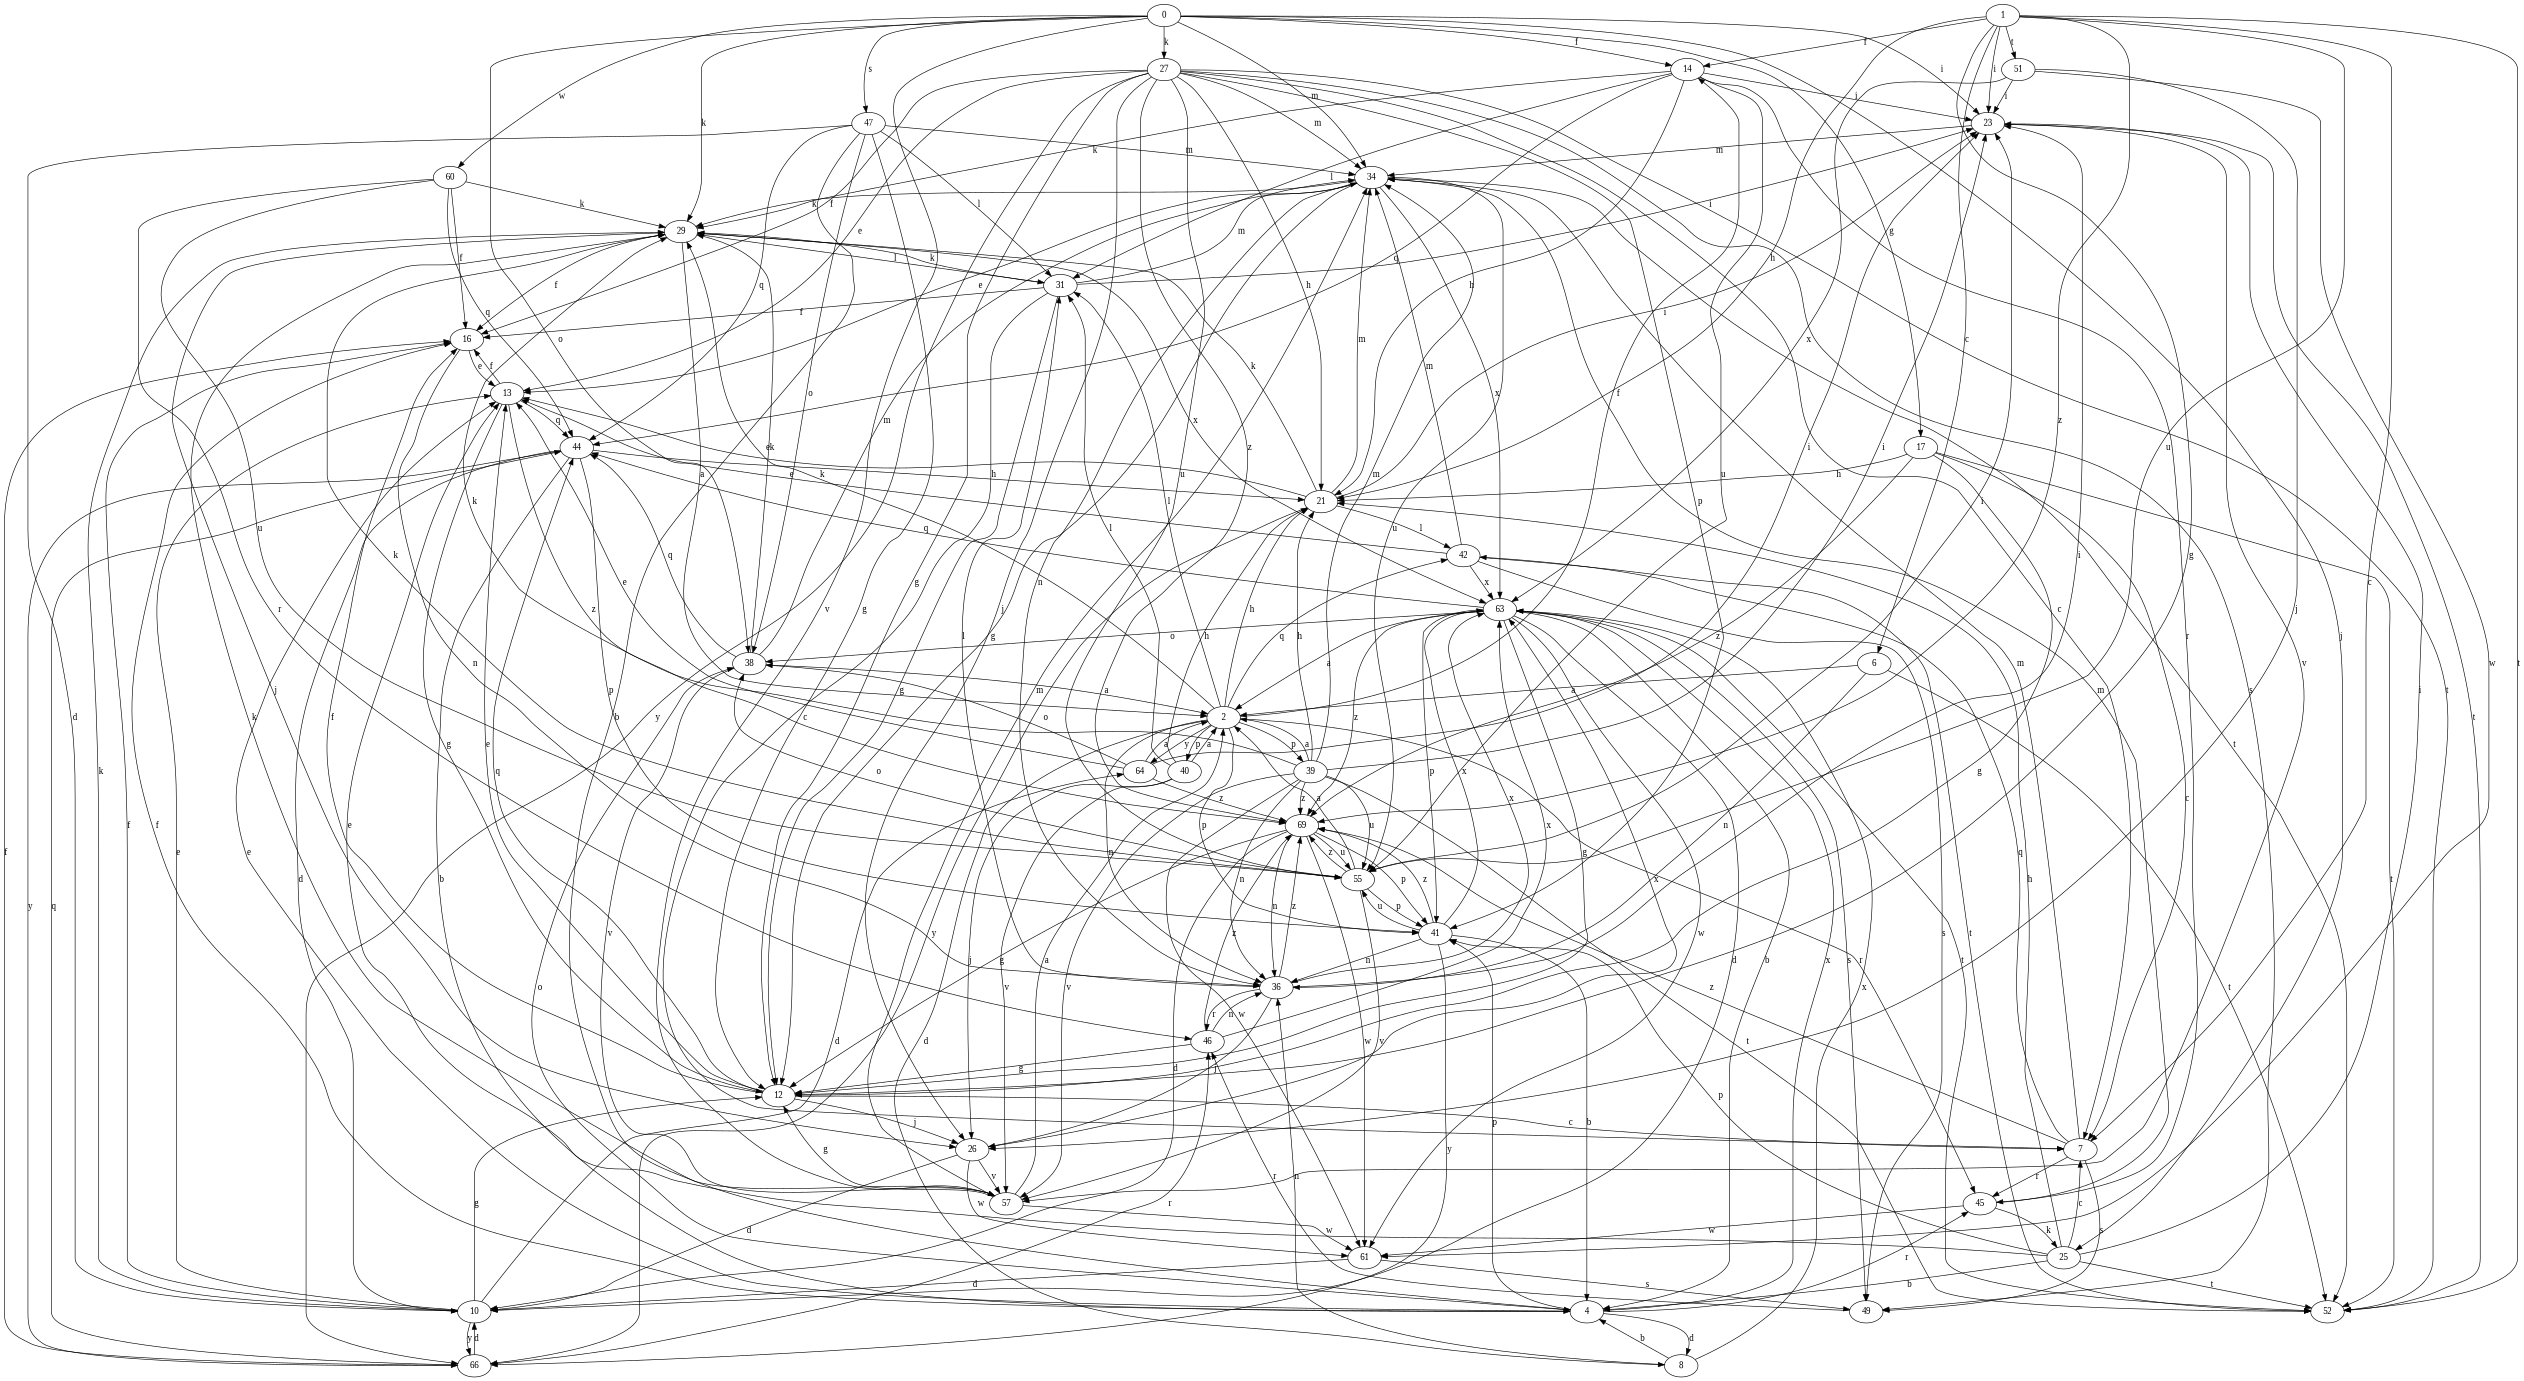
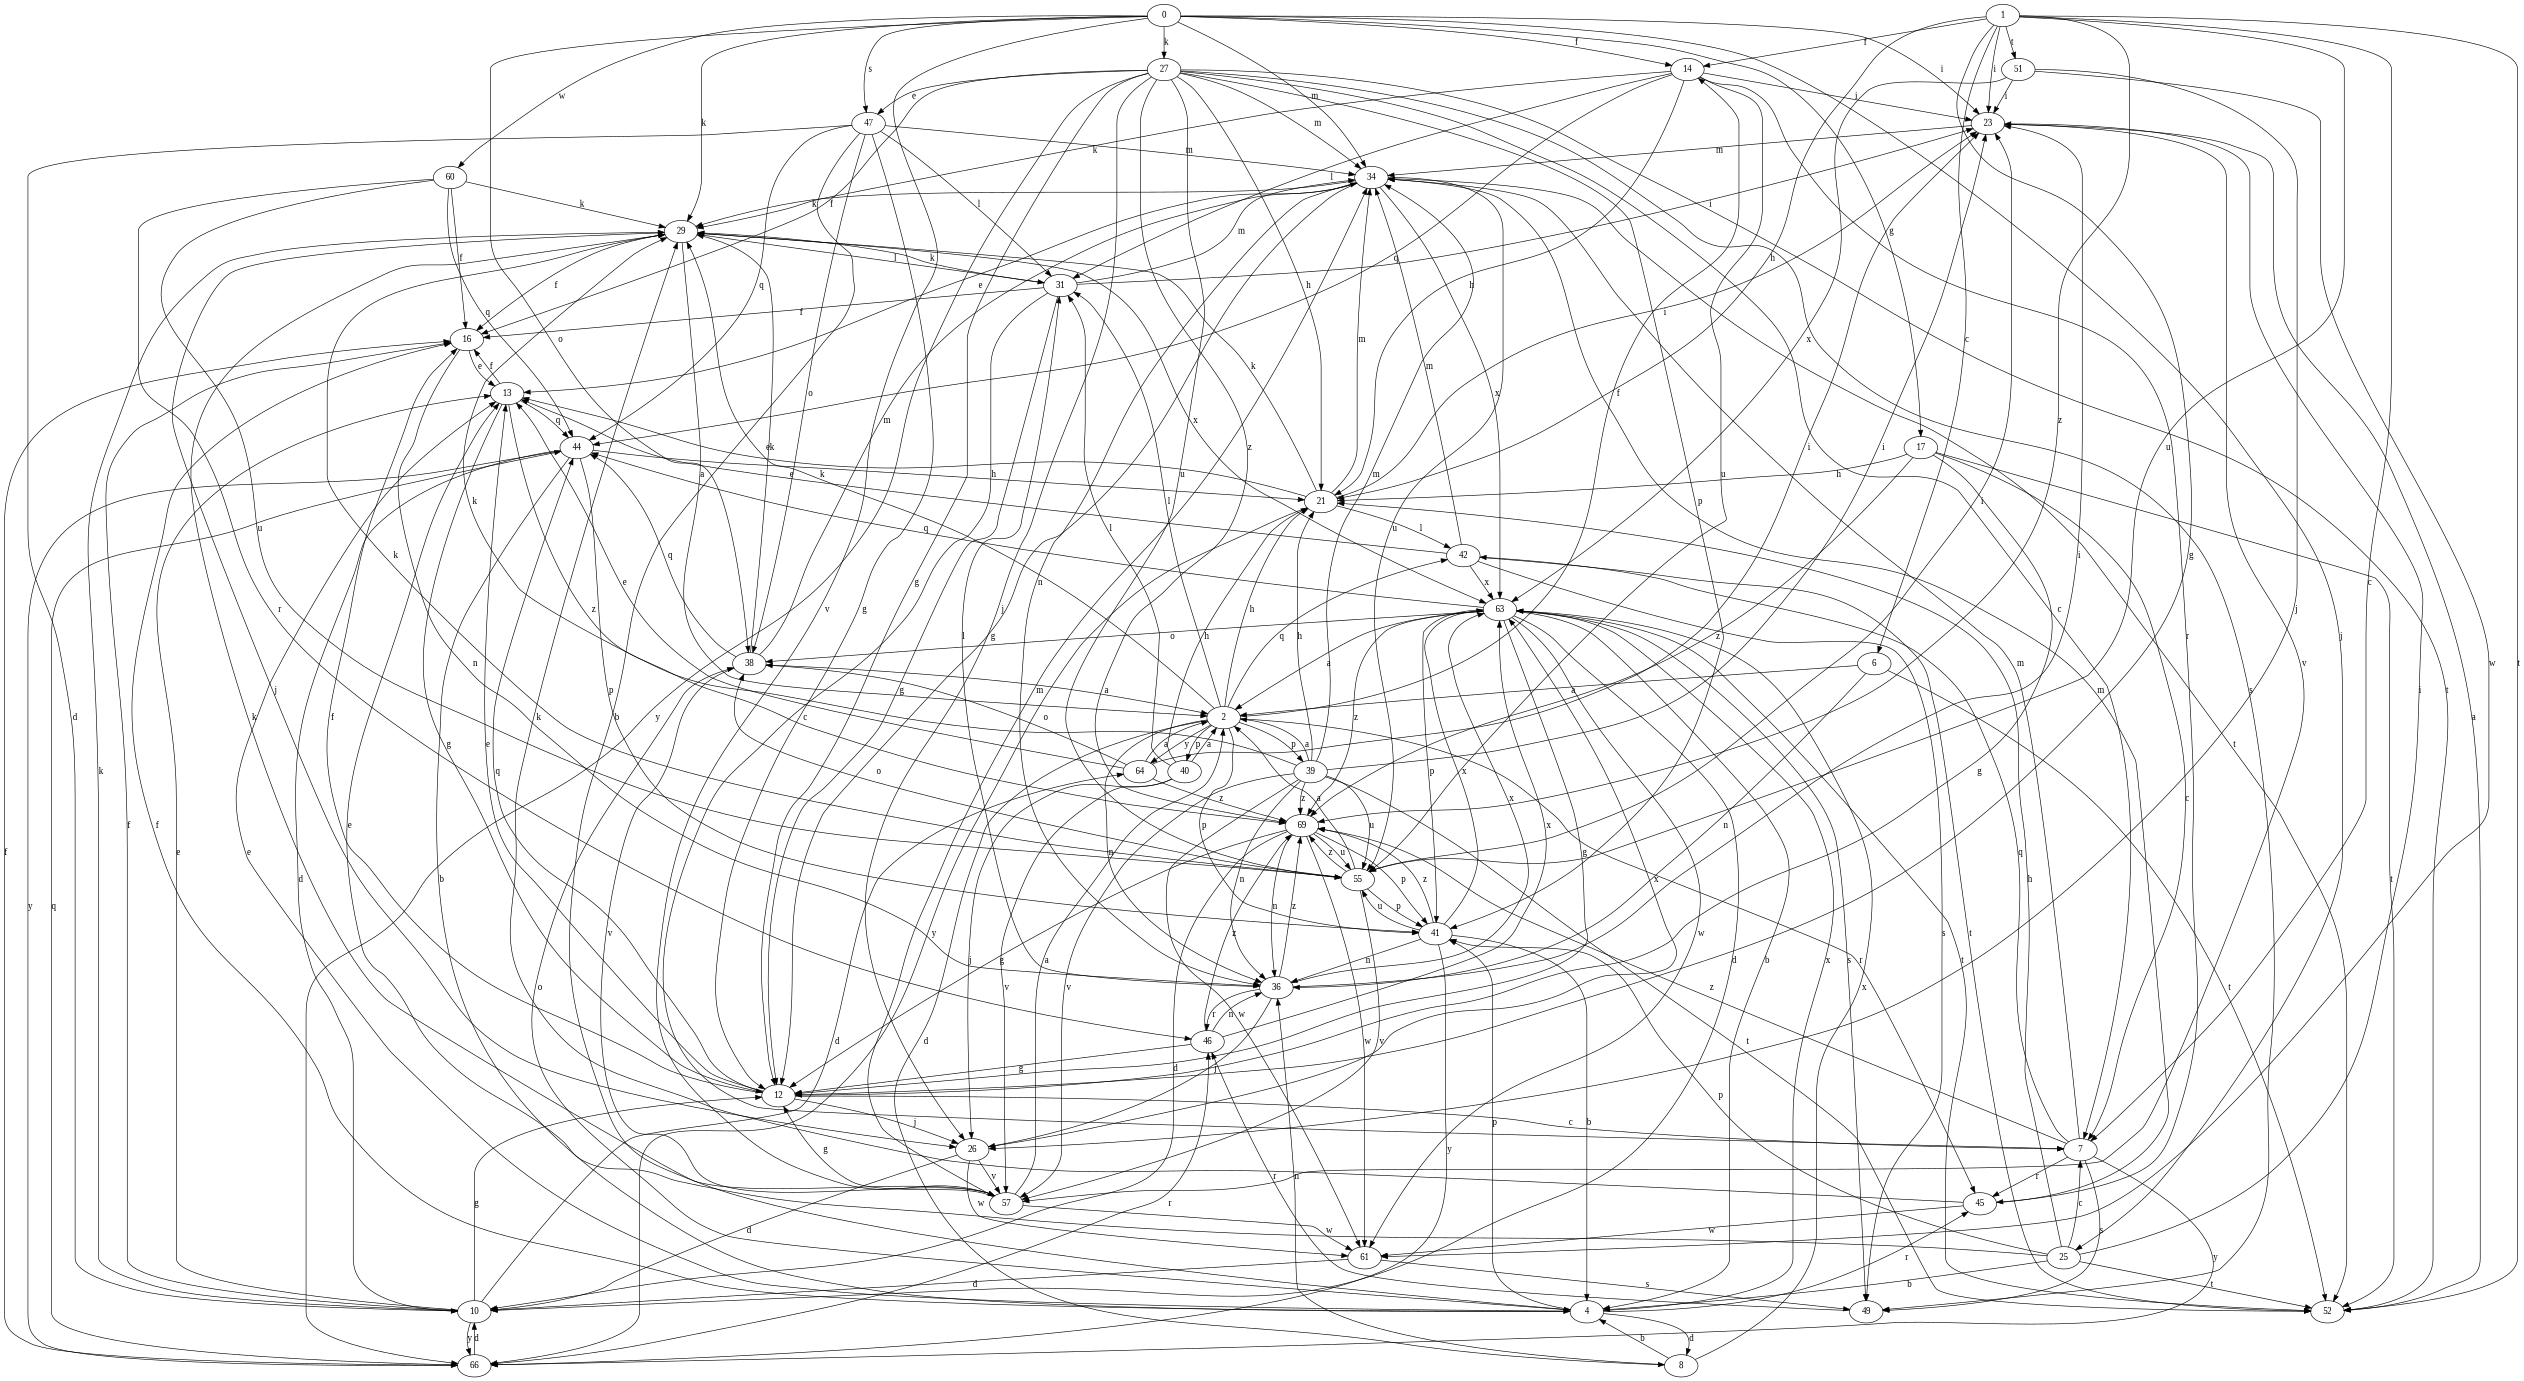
edge "27" -> "13": now "27" -> "47"
edge "23" -> "52": label "t" -> "a"
edge "45" -> "25": now "45" -> "29"
edge "7" -> "66": added, label "y"
